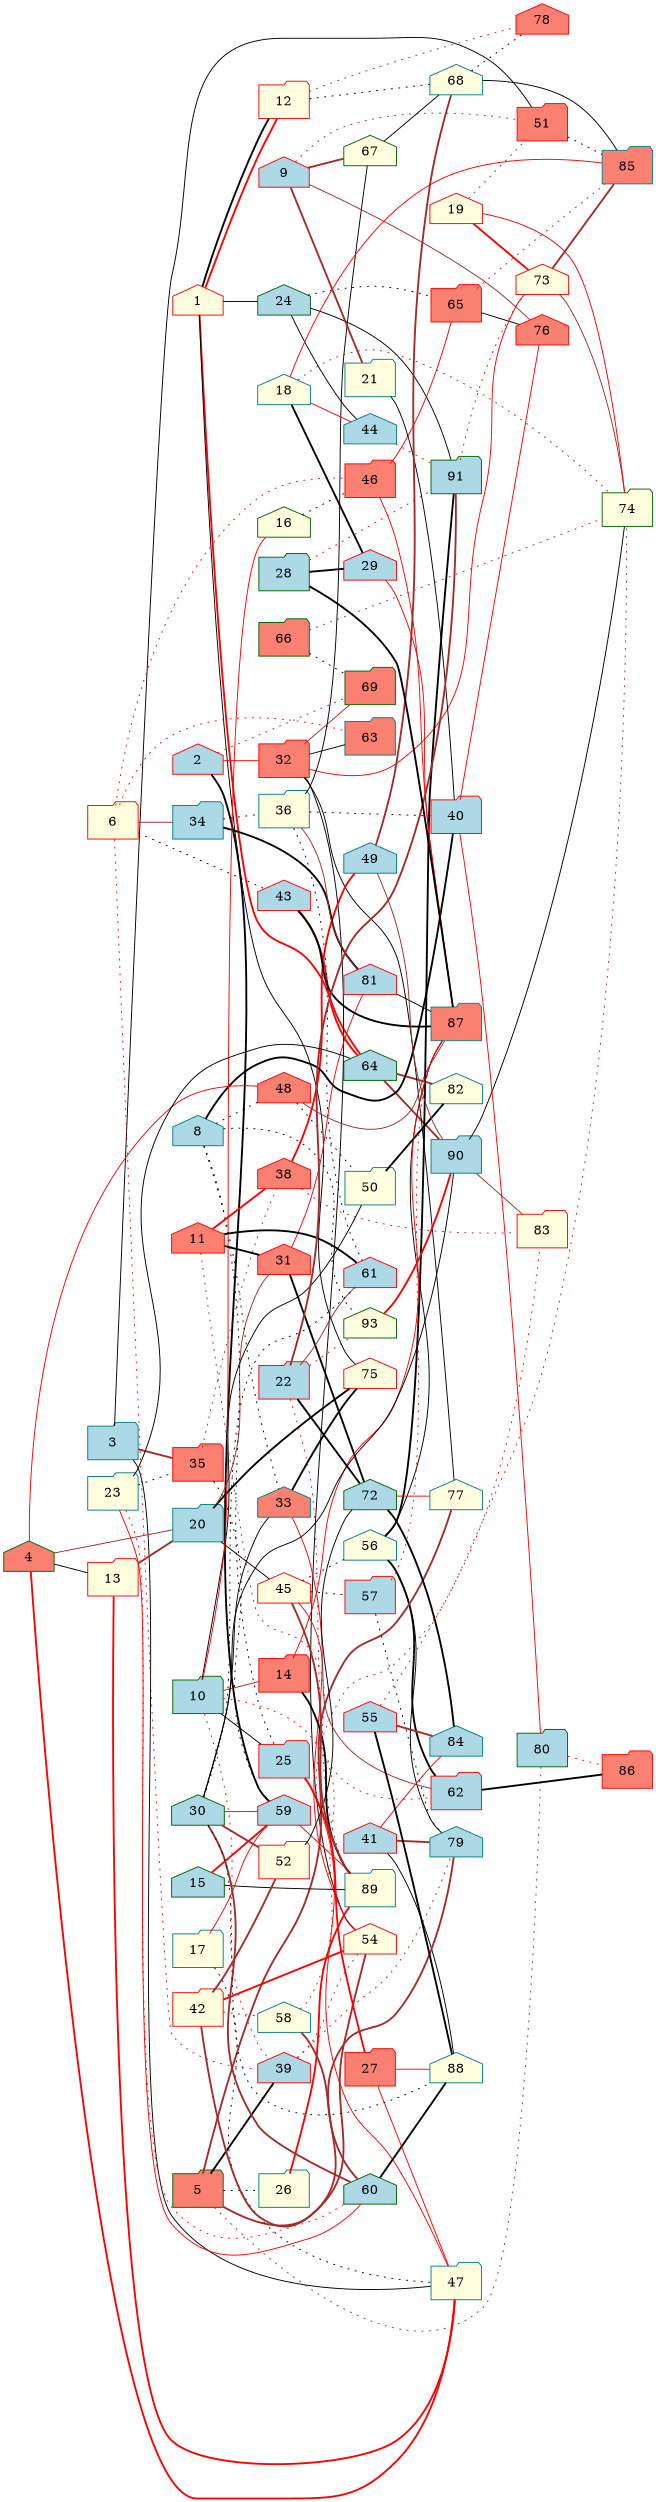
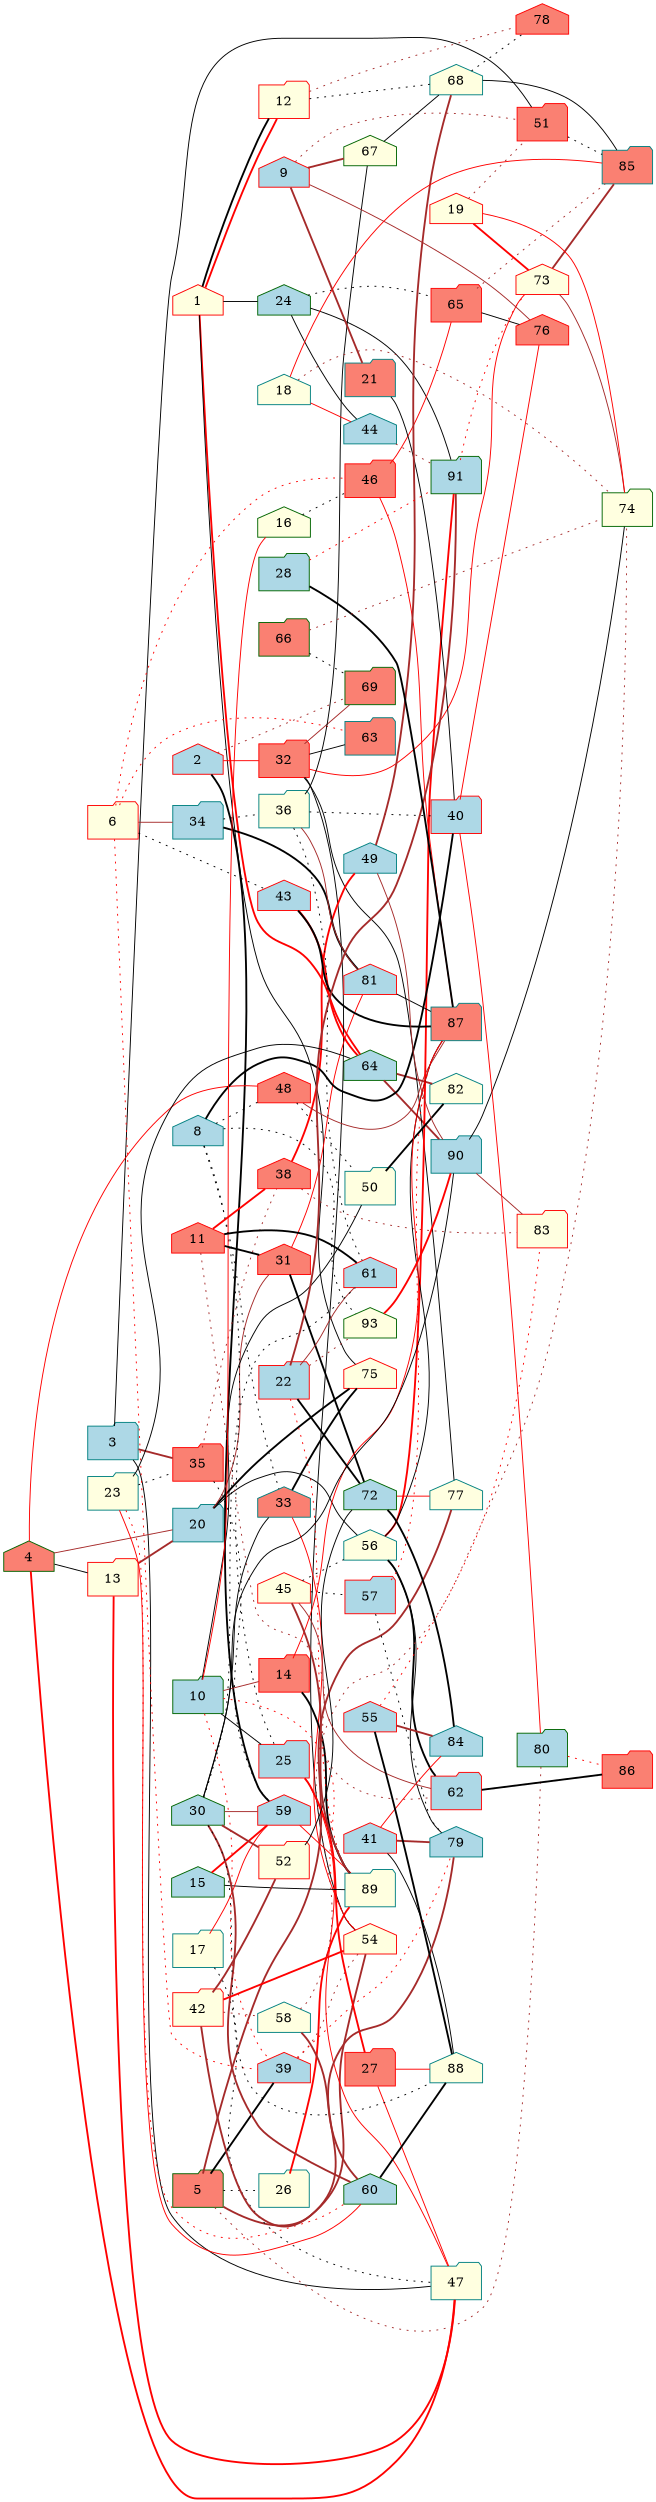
node "21": fillcolor lightyellow -> salmon
node "29": removed
edge "91" -- "56": color black -> red
edge "20" -- "45": now "20" -- "56"
